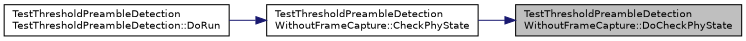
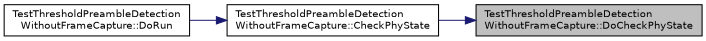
node "TestThresholdPreambleDetection TestThresholdPreambleDetection::DoRun": label "TestThresholdPreambleDetection TestThresholdPreambleDetection::DoRun" -> "TestThresholdPreambleDetection WithoutFrameCapture::DoRun"
